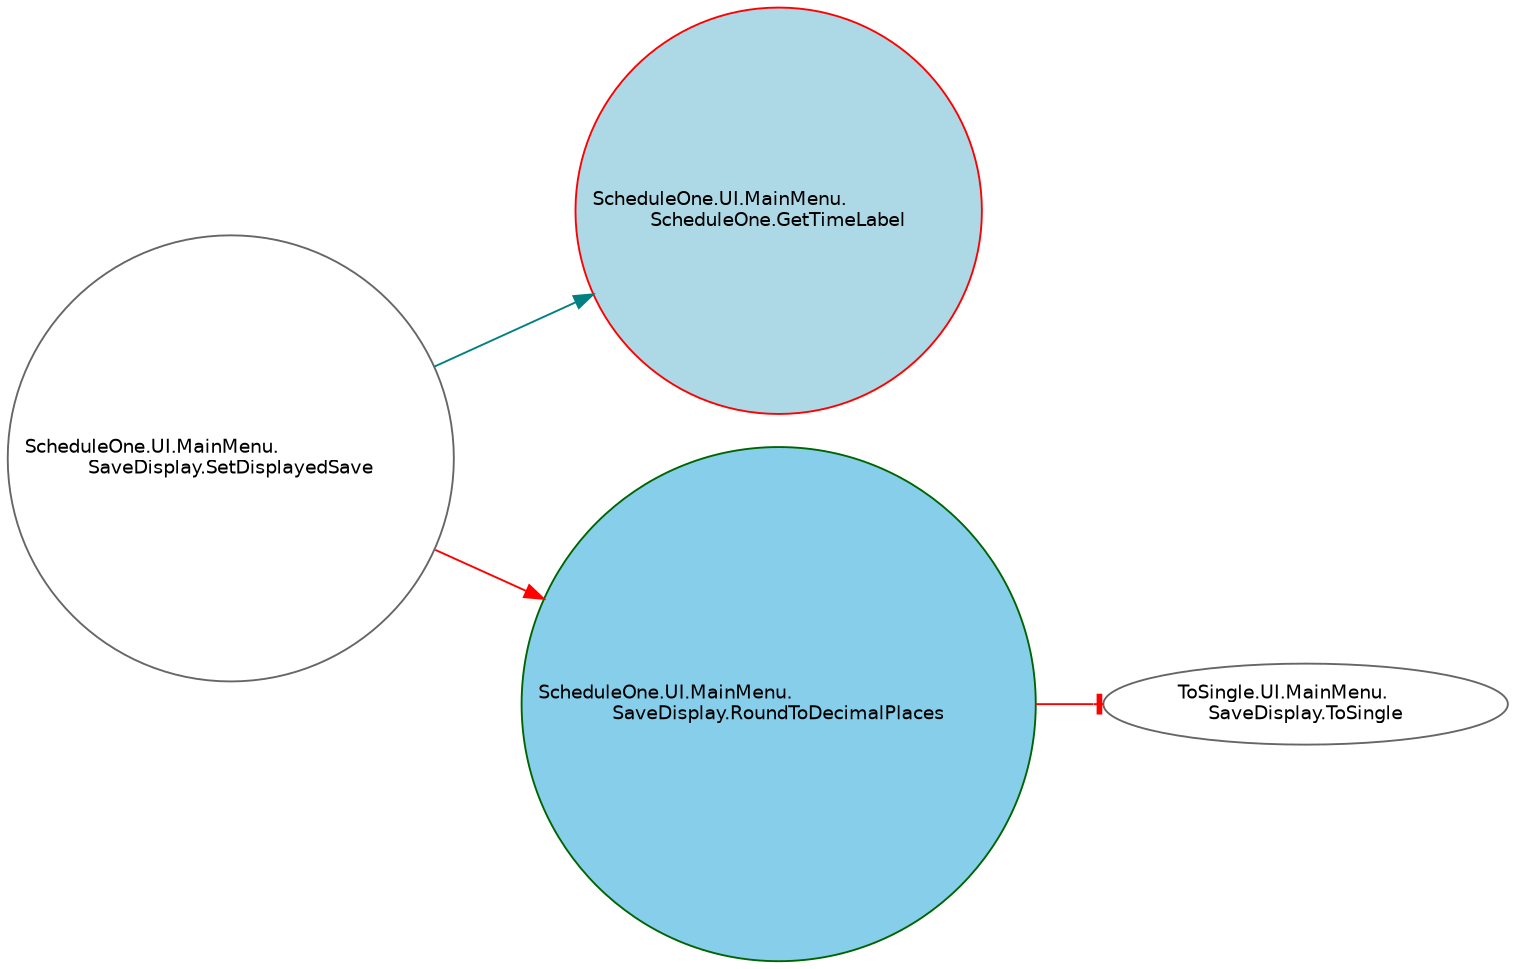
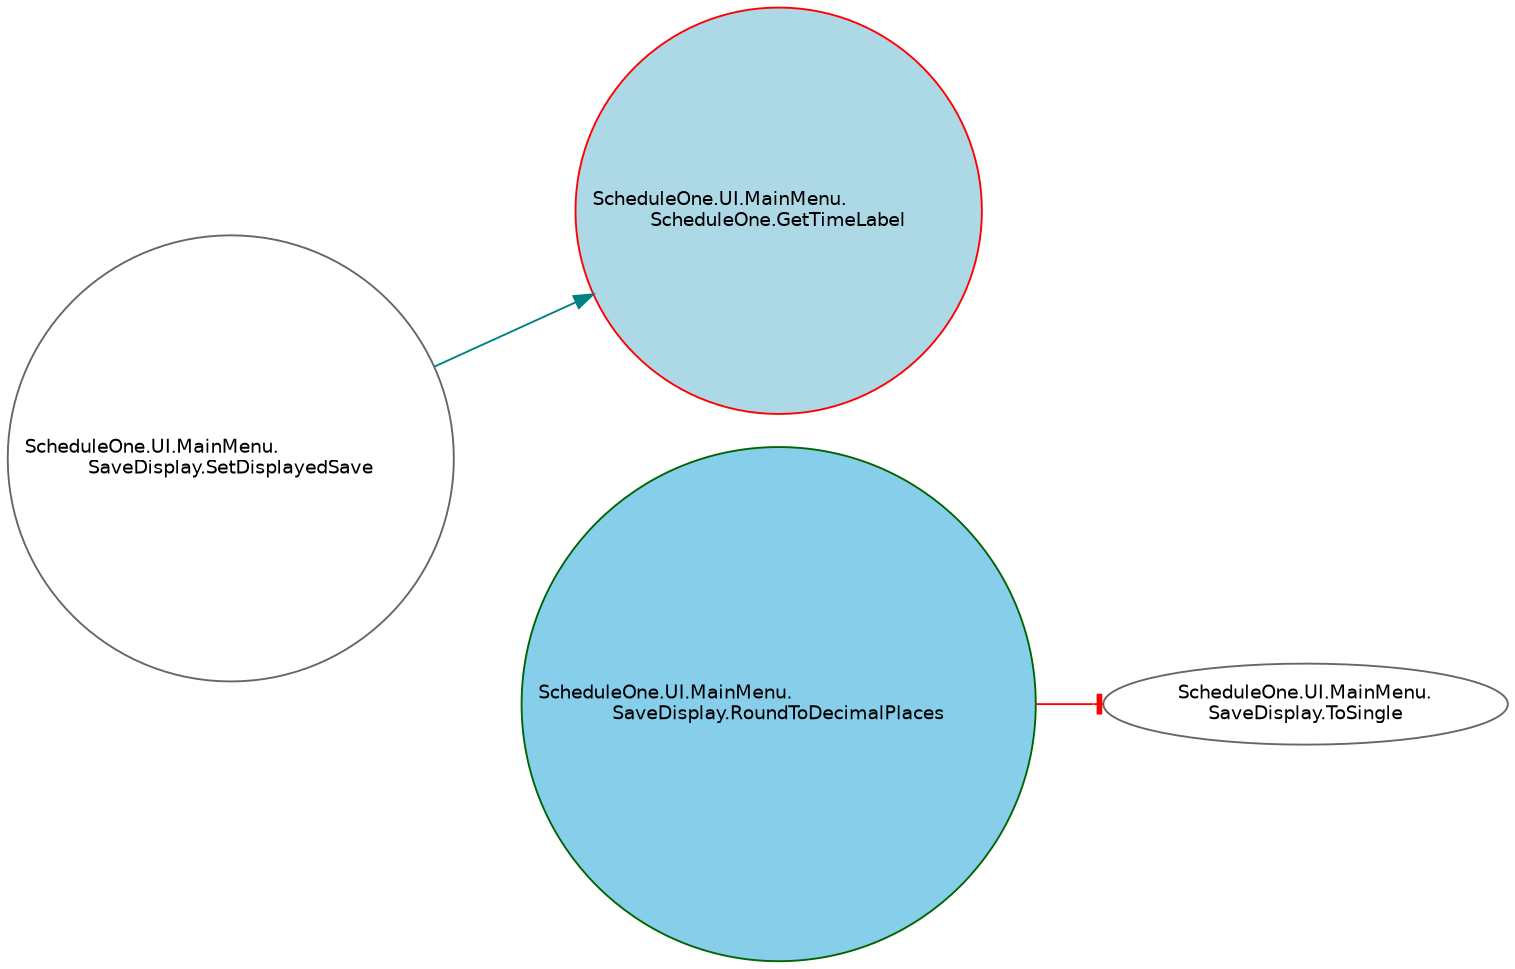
edge "ScheduleOne.UI.MainMenu. SaveDisplay.SetDisplayedSave" -> "ScheduleOne.UI.MainMenu. SaveDisplay.RoundToDecimalPlaces": removed
node "ToSingle.UI.MainMenu. SaveDisplay.ToSingle": label "ToSingle.UI.MainMenu. SaveDisplay.ToSingle" -> "ScheduleOne.UI.MainMenu. SaveDisplay.ToSingle"
